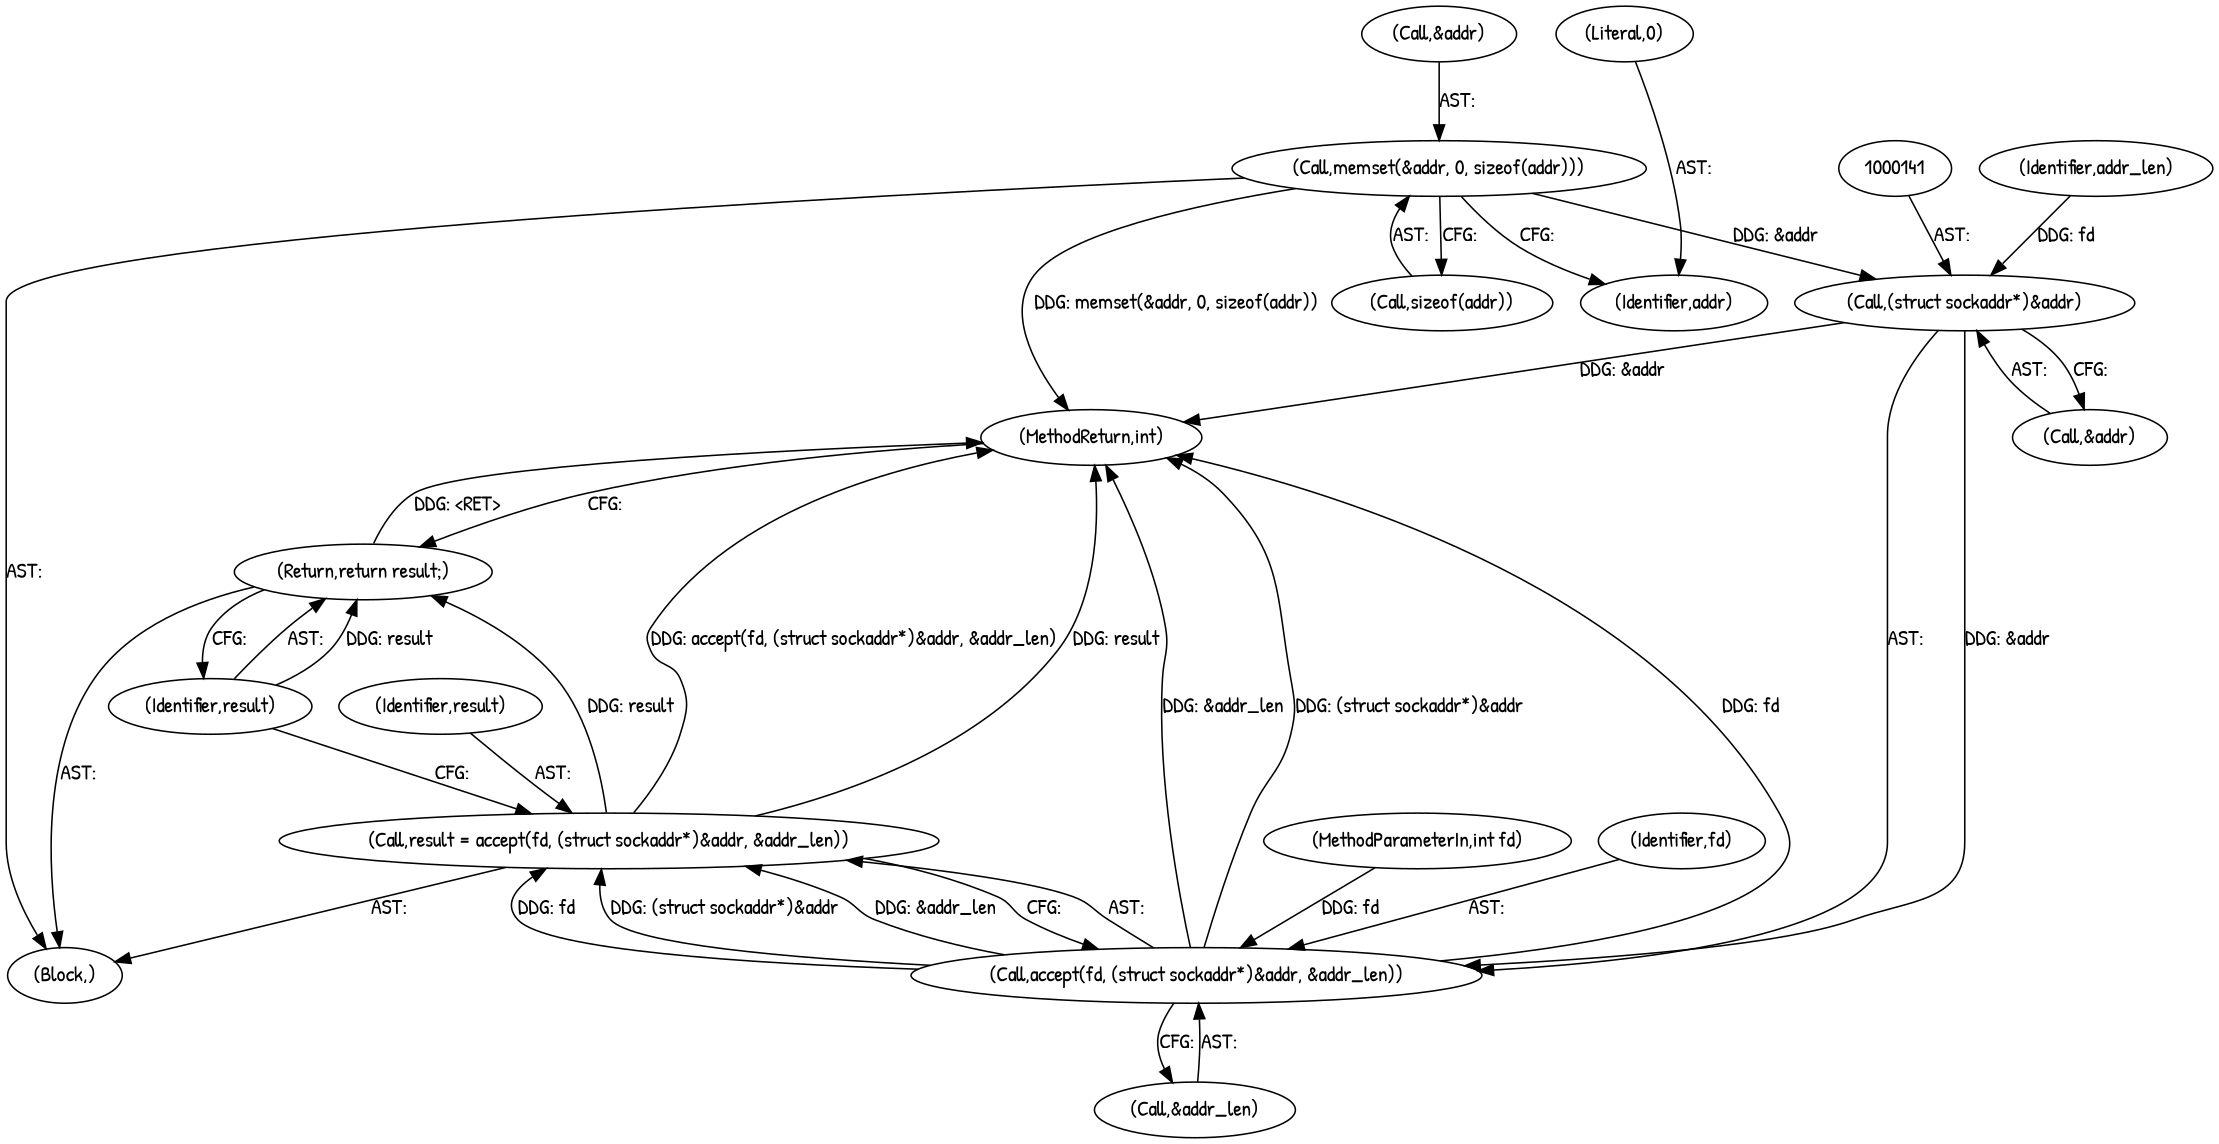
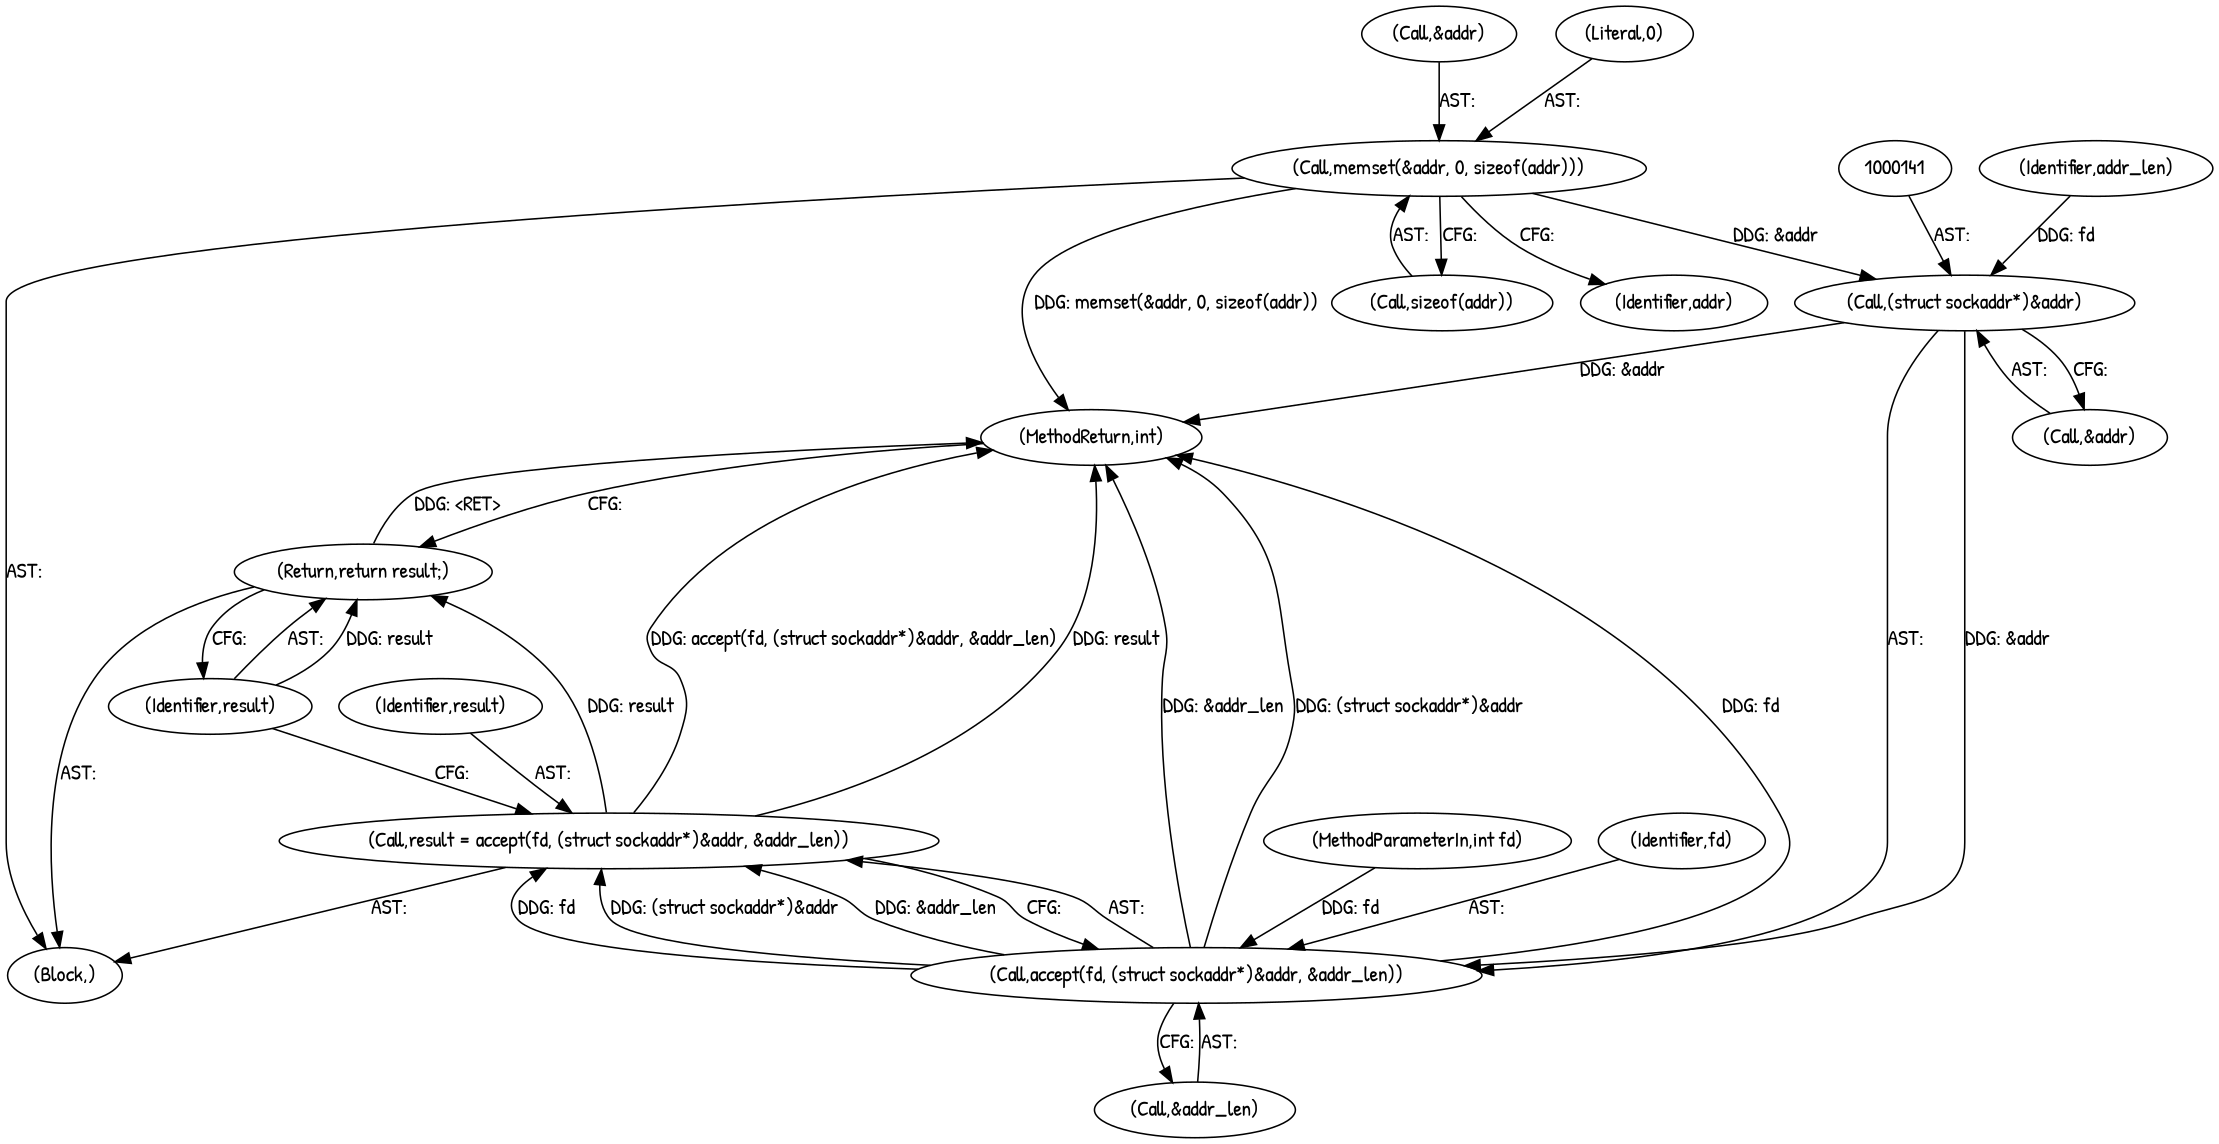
edge "(Literal,0)" -> "(Identifier,addr)": now "(Literal,0)" -> "(Call,memset(&addr, 0, sizeof(addr)))"
